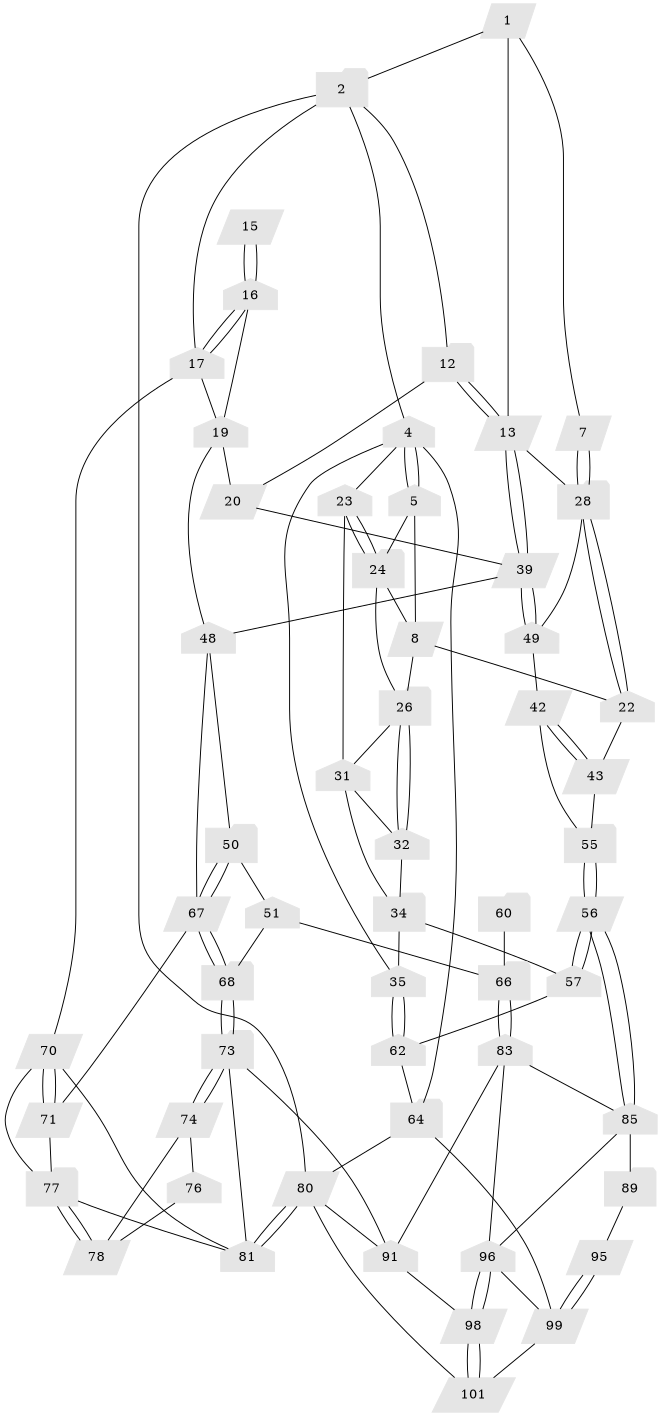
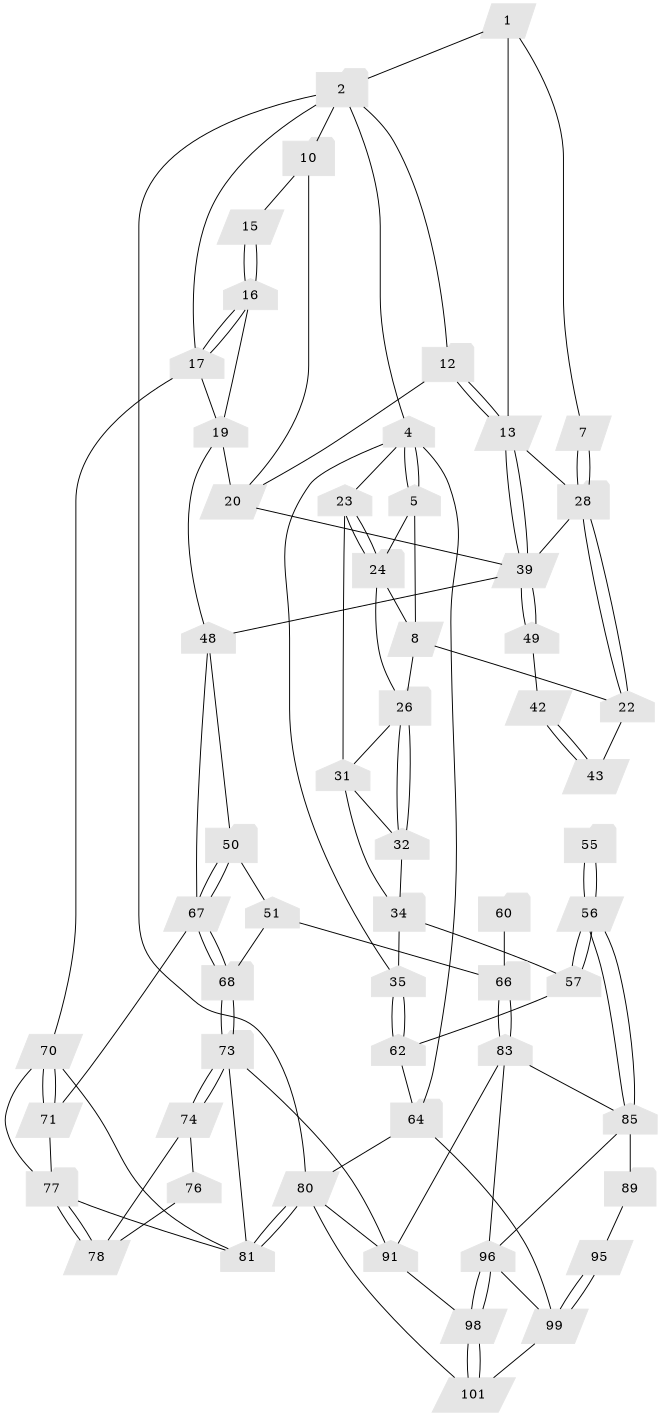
node "10": added
edge "28" -- "49": now "28" -- "39"
edge "42" -- "55": removed
edge "43" -- "55": removed
